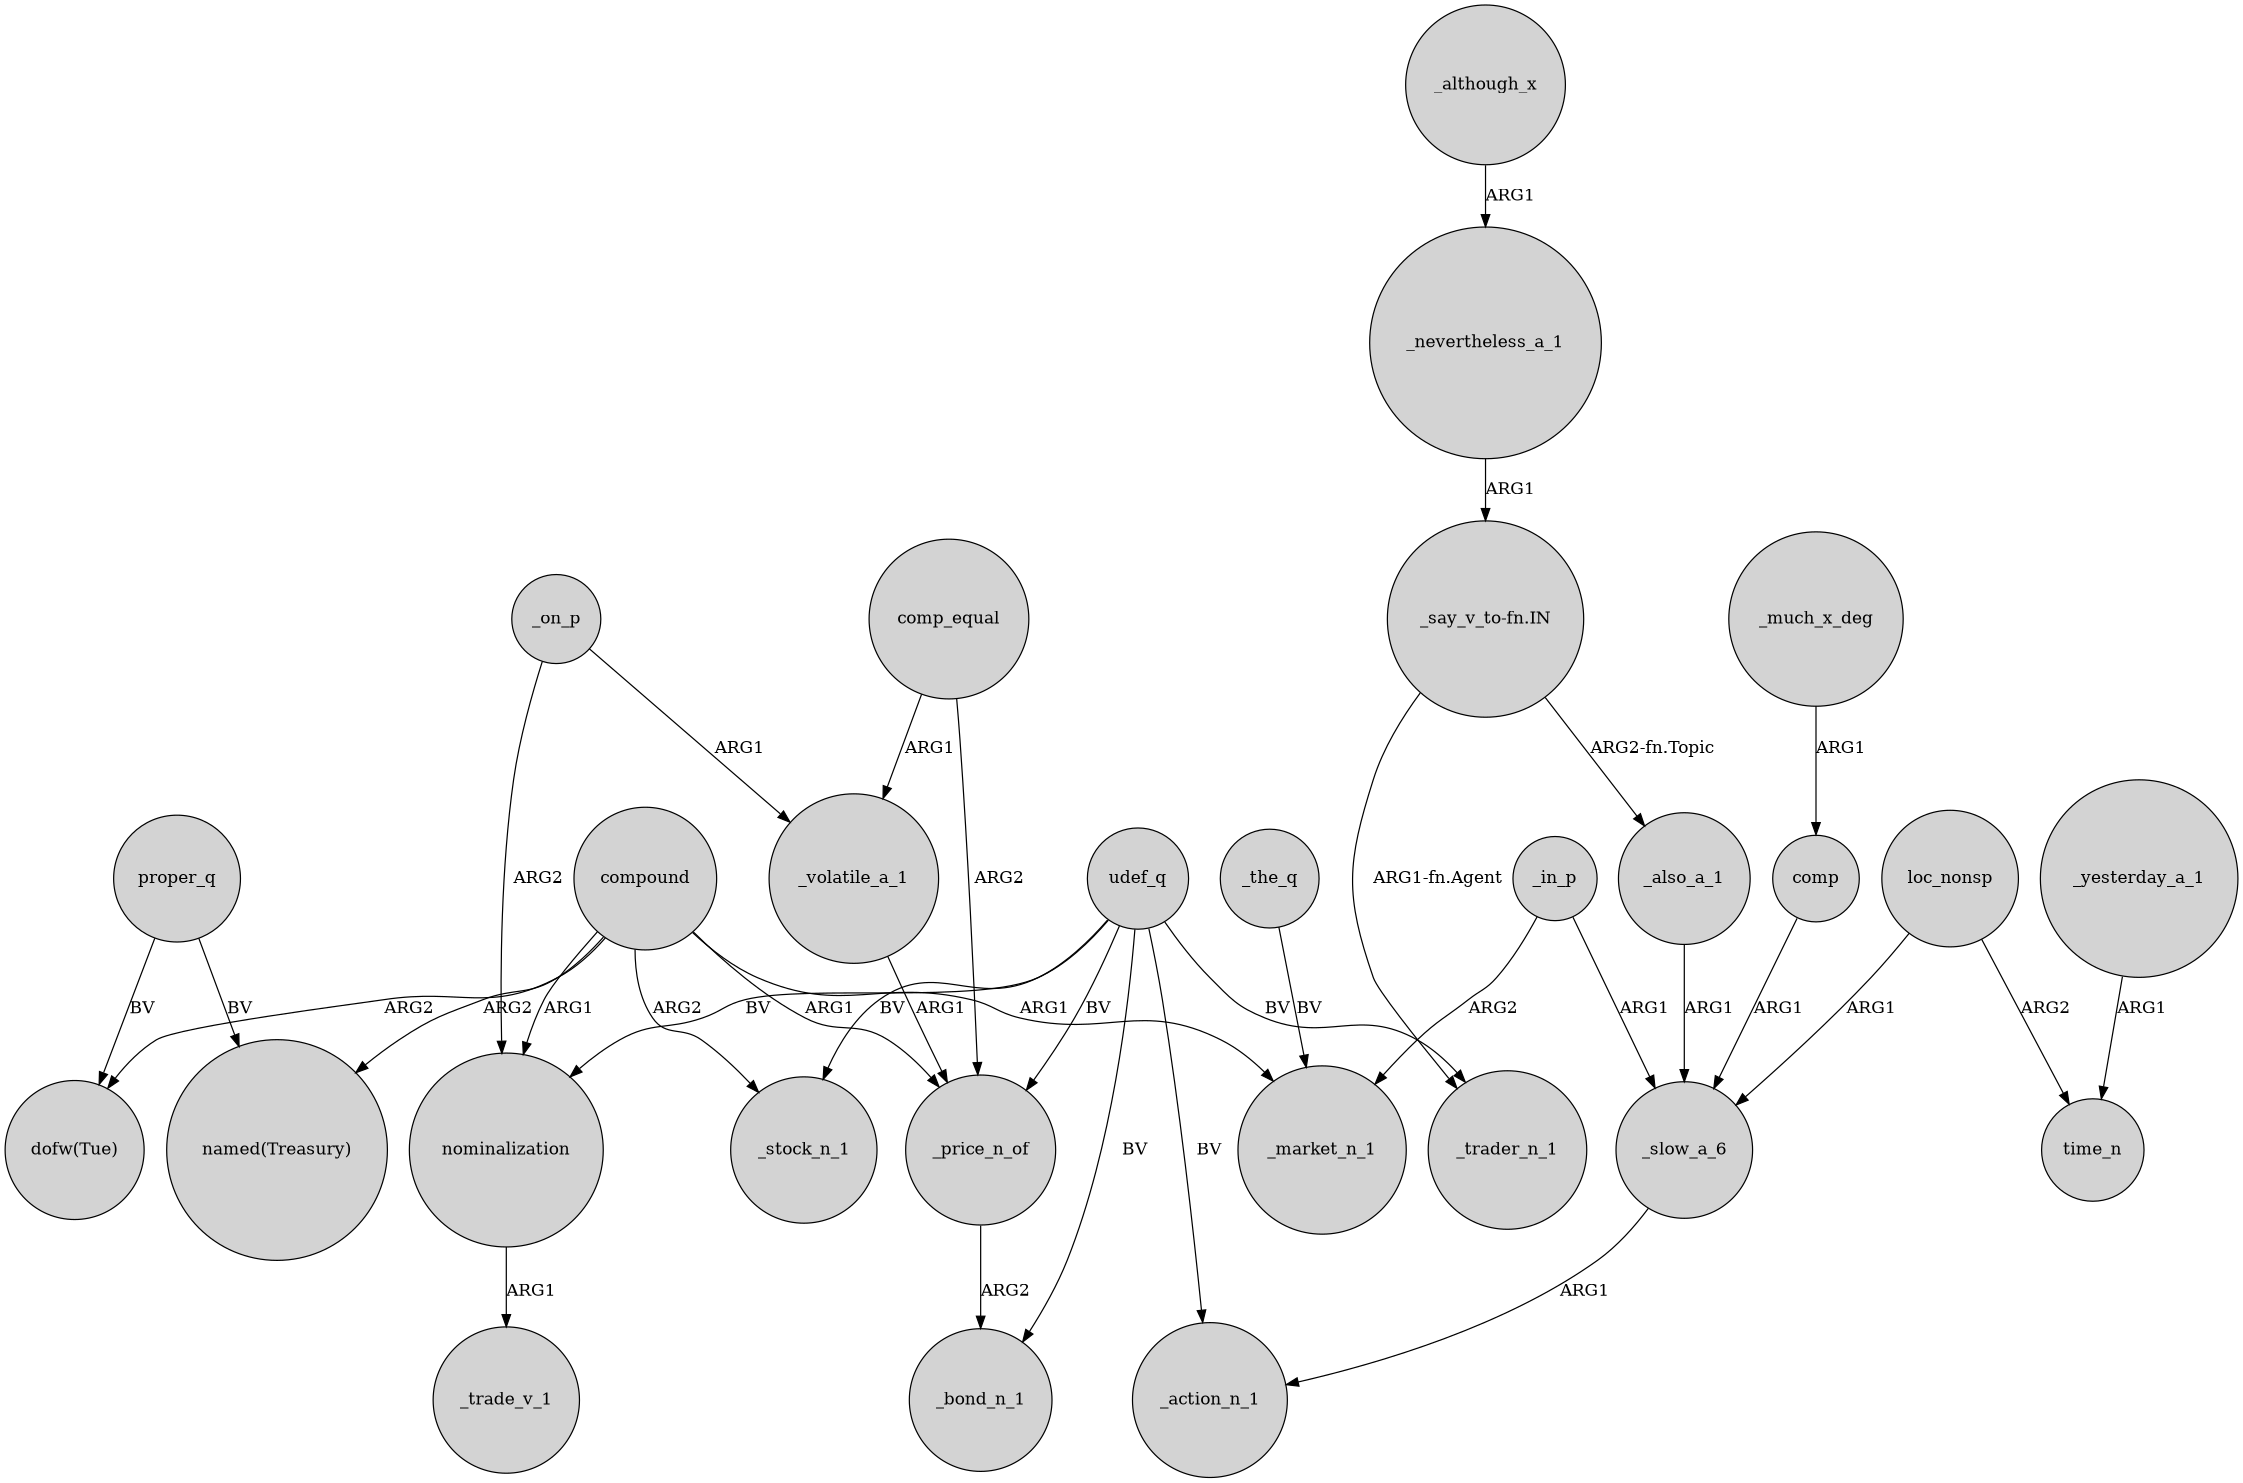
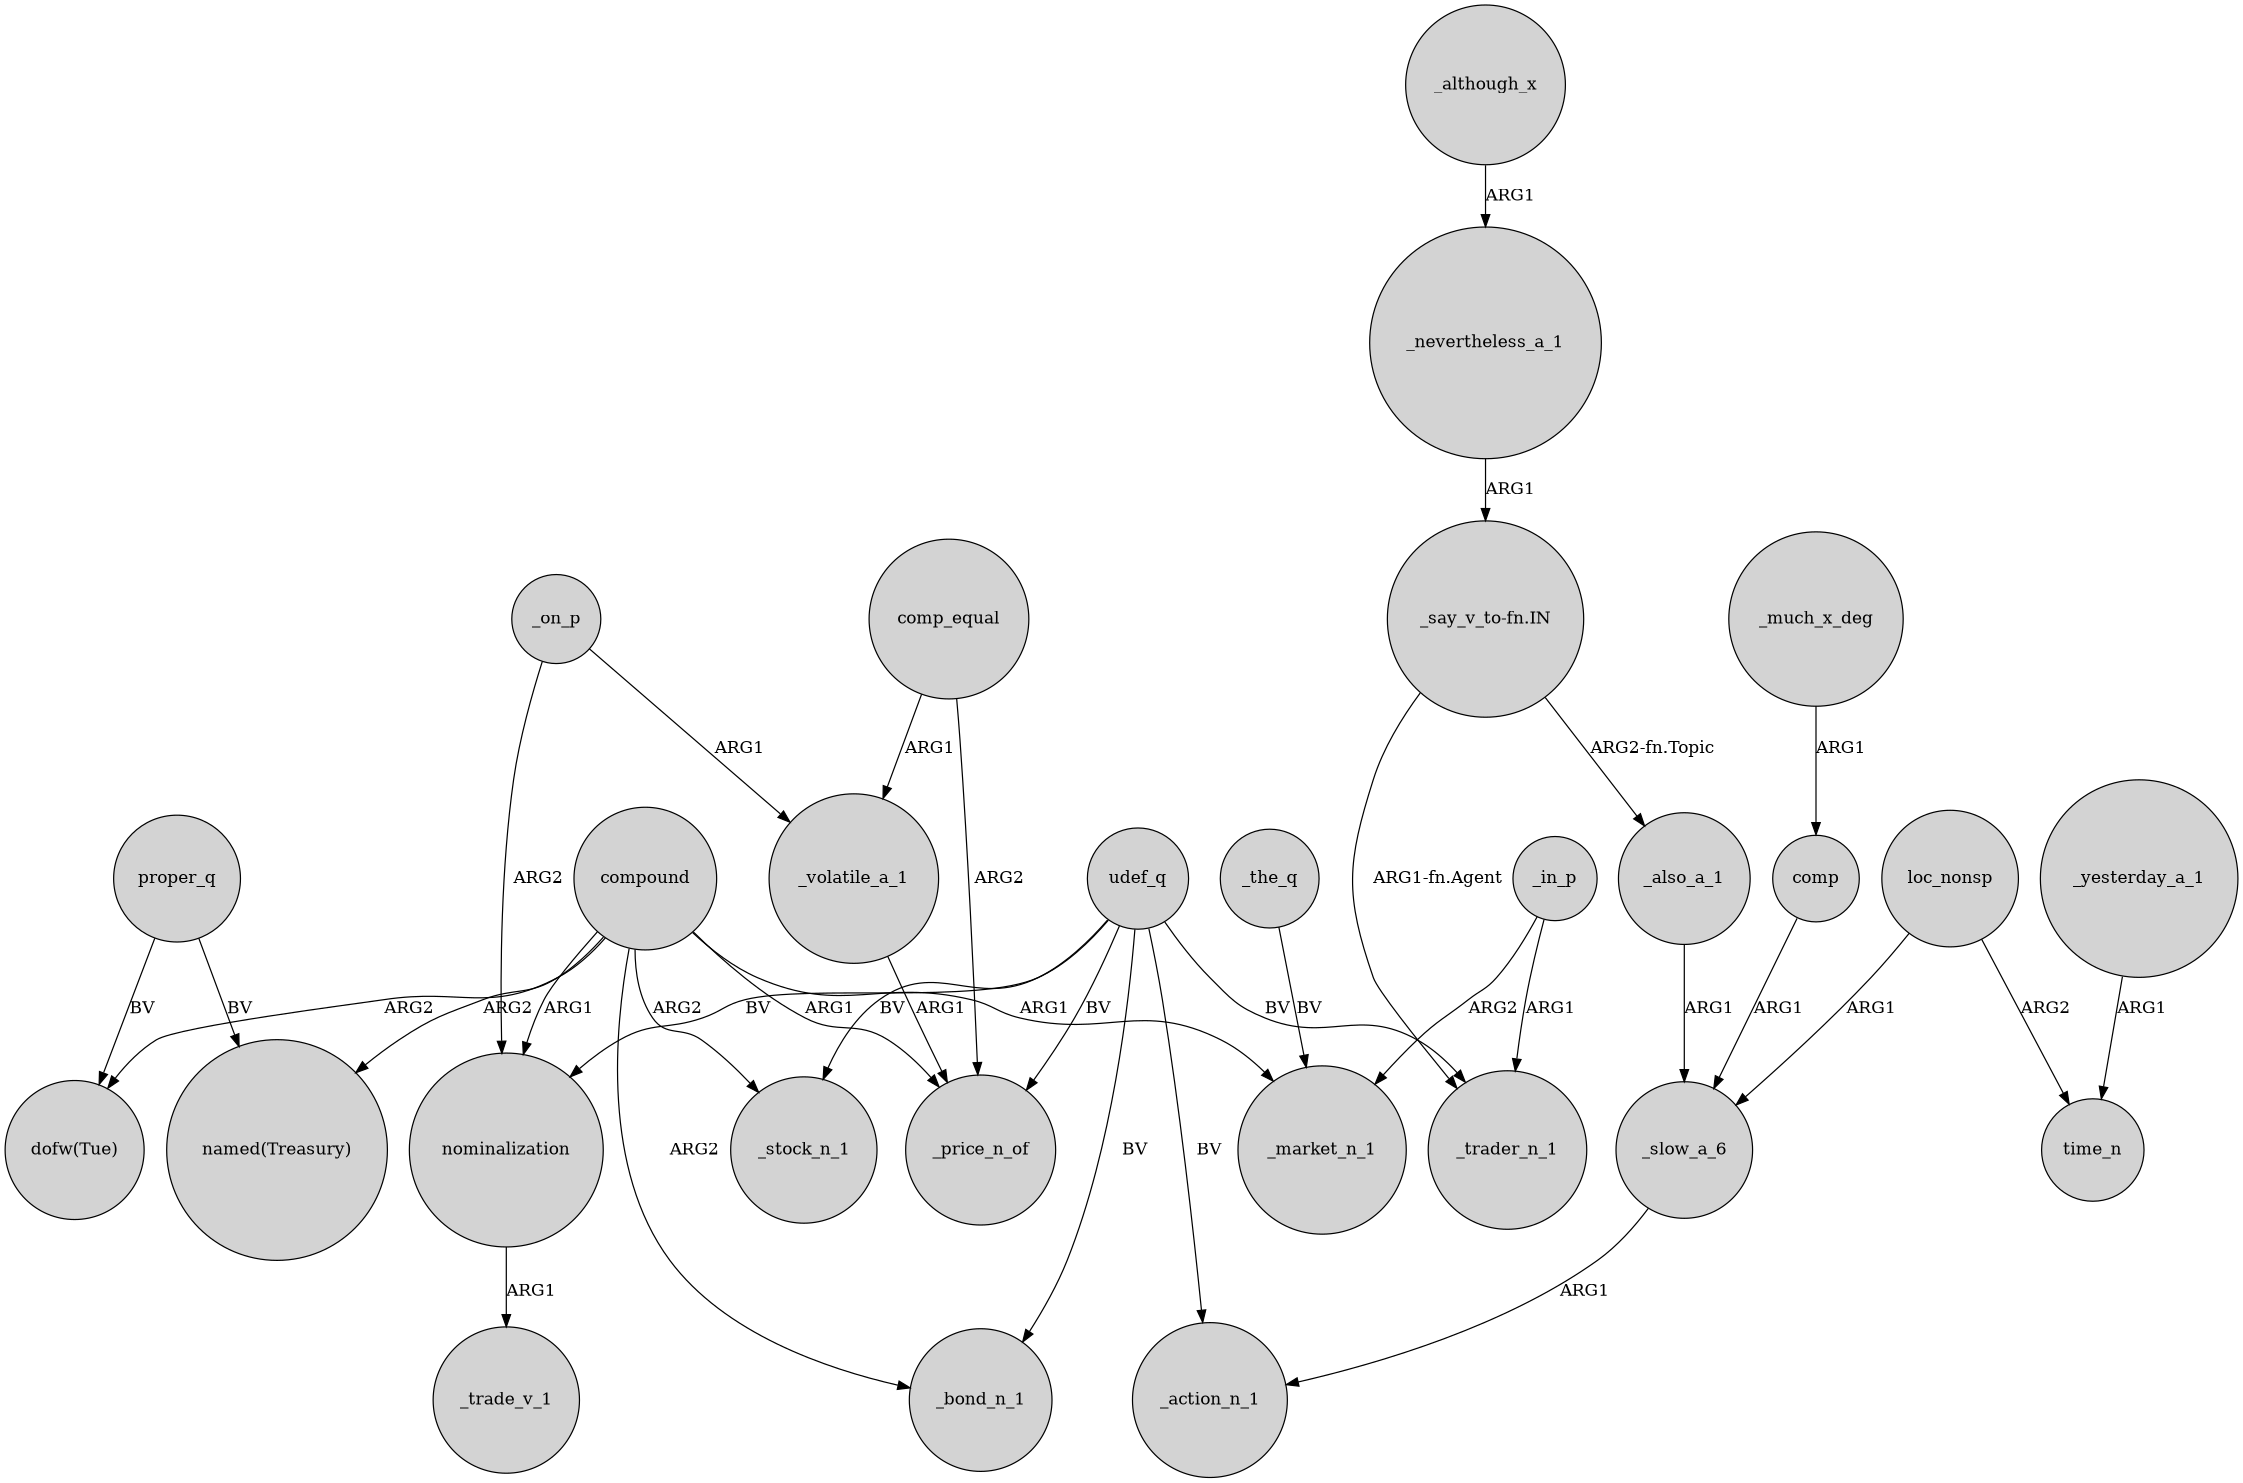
edge "_in_p" -> "_slow_a_6": now "_in_p" -> "_trader_n_1"
edge "_price_n_of" -> "_bond_n_1": now "compound" -> "_bond_n_1"
